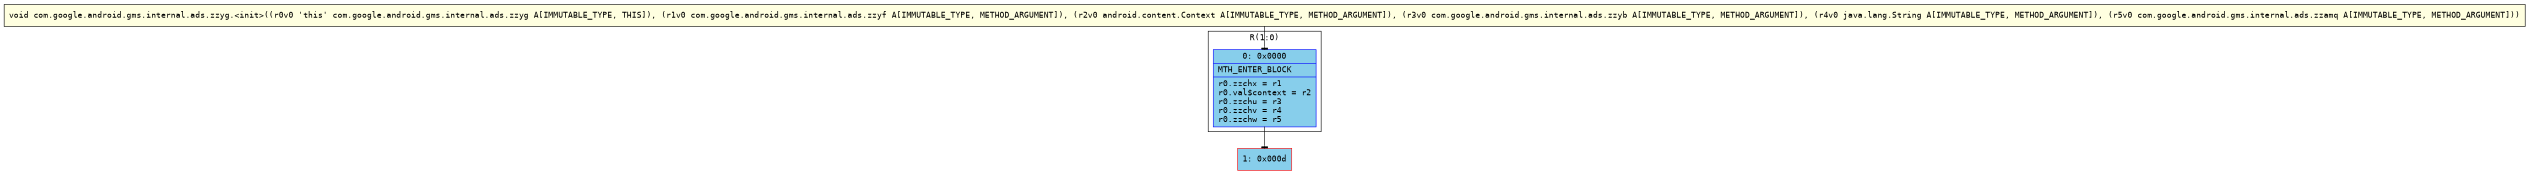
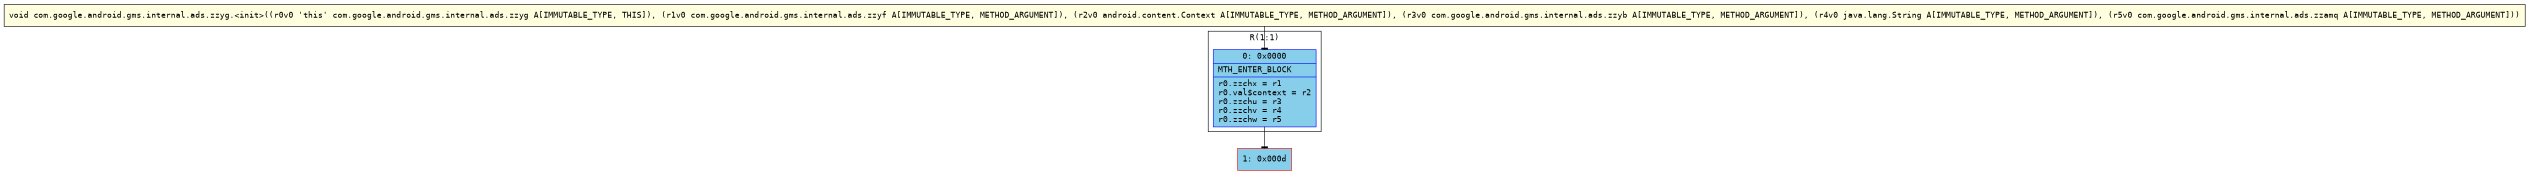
cluster "R(1:0)": label "R(1:0)" -> "R(1:1)"
